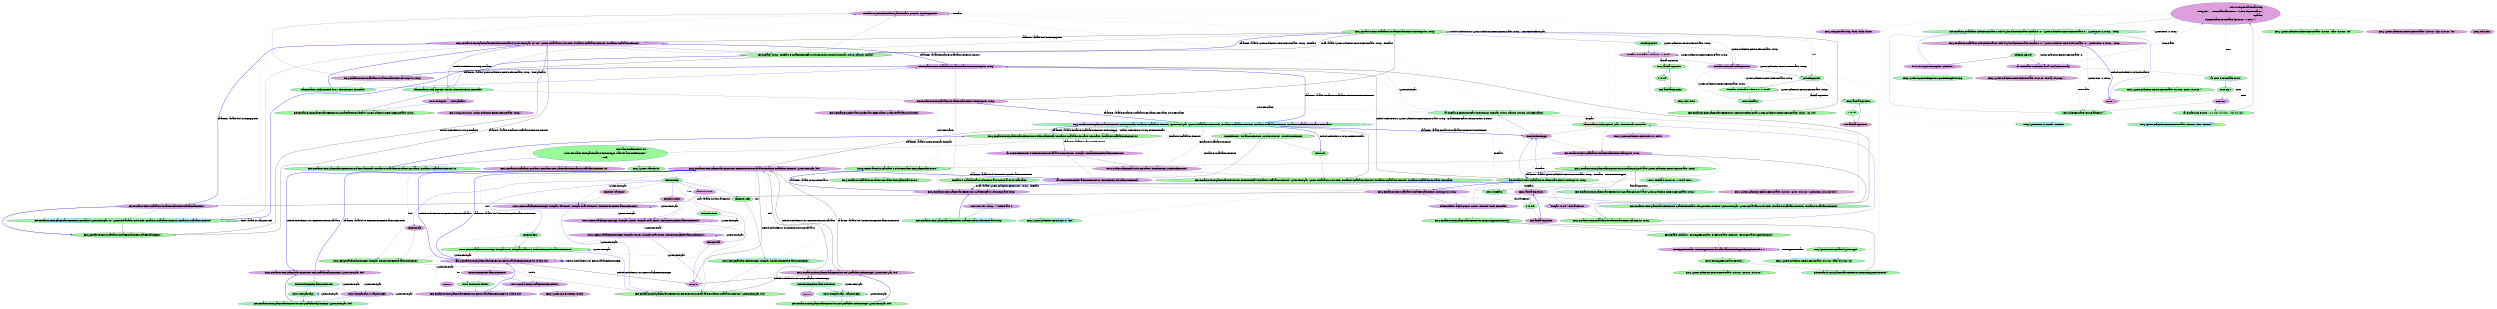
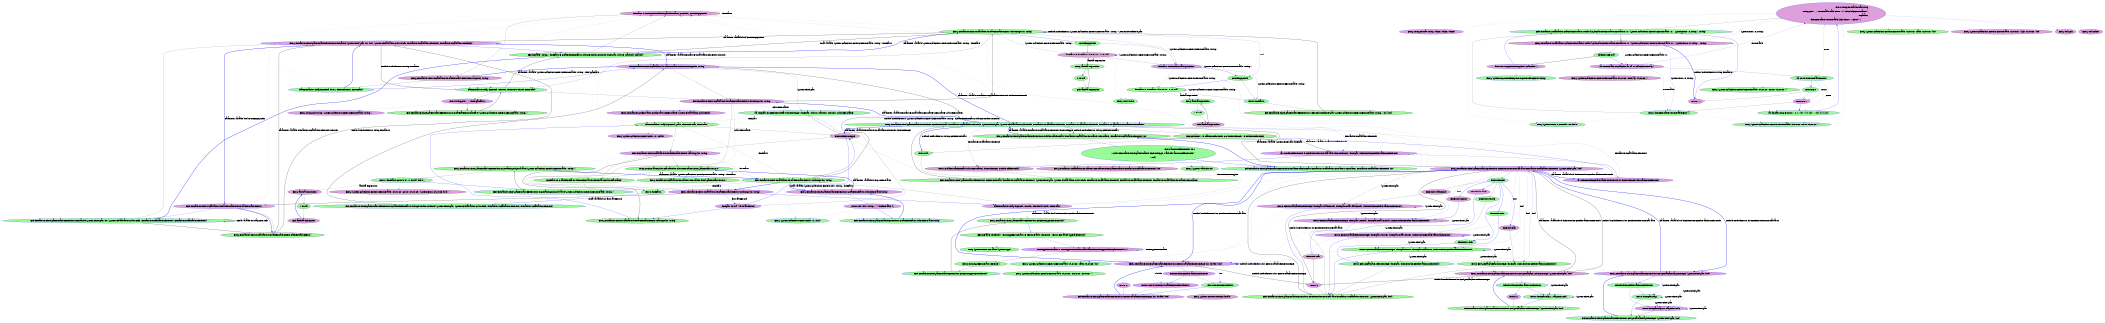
node "Entry Unk.Join": added
edge "TimeUnit.Hour" -> "return timespan.Days % _daysInAWeek;": now "return timespan.Days;" -> "return timespan.Days % _daysInAWeek;"
